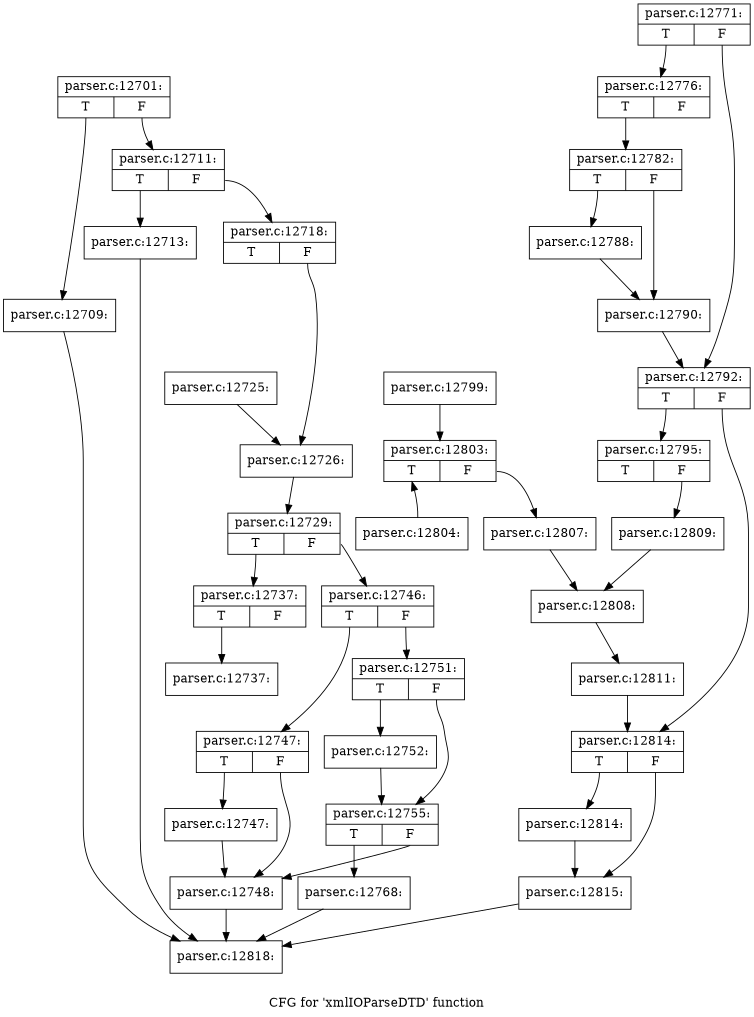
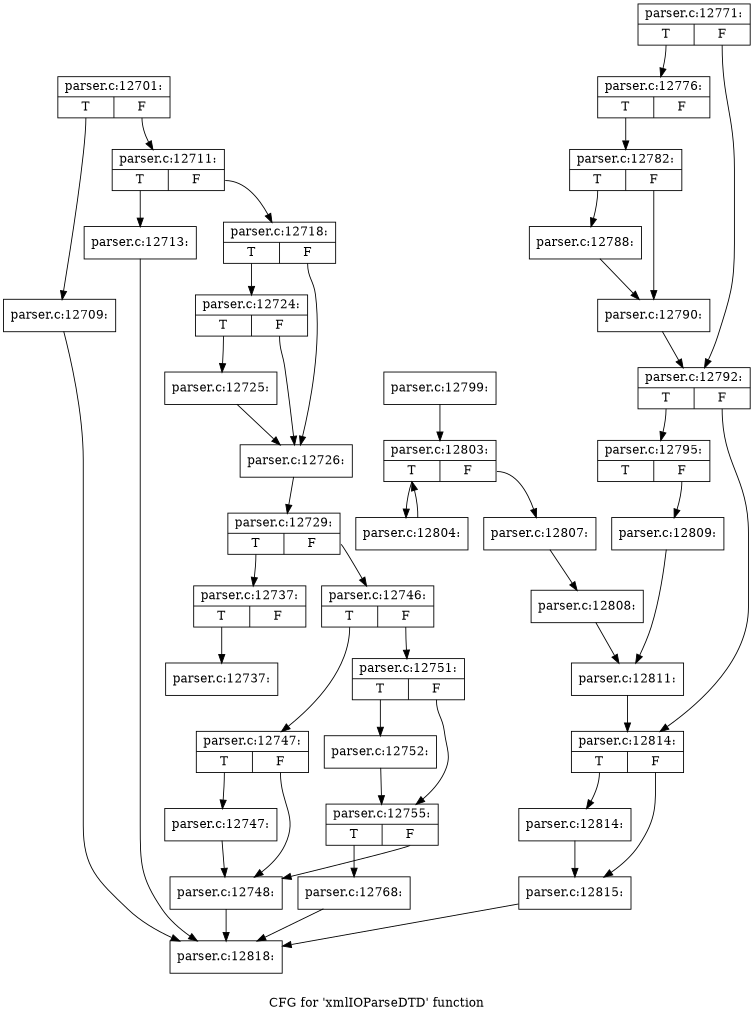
node "parser.c:12724:": added
edge "parser.c:12803:" -> "parser.c:12804:": added
edge "parser.c:12809:" -> "parser.c:12808:": now "parser.c:12809:" -> "parser.c:12811:"
